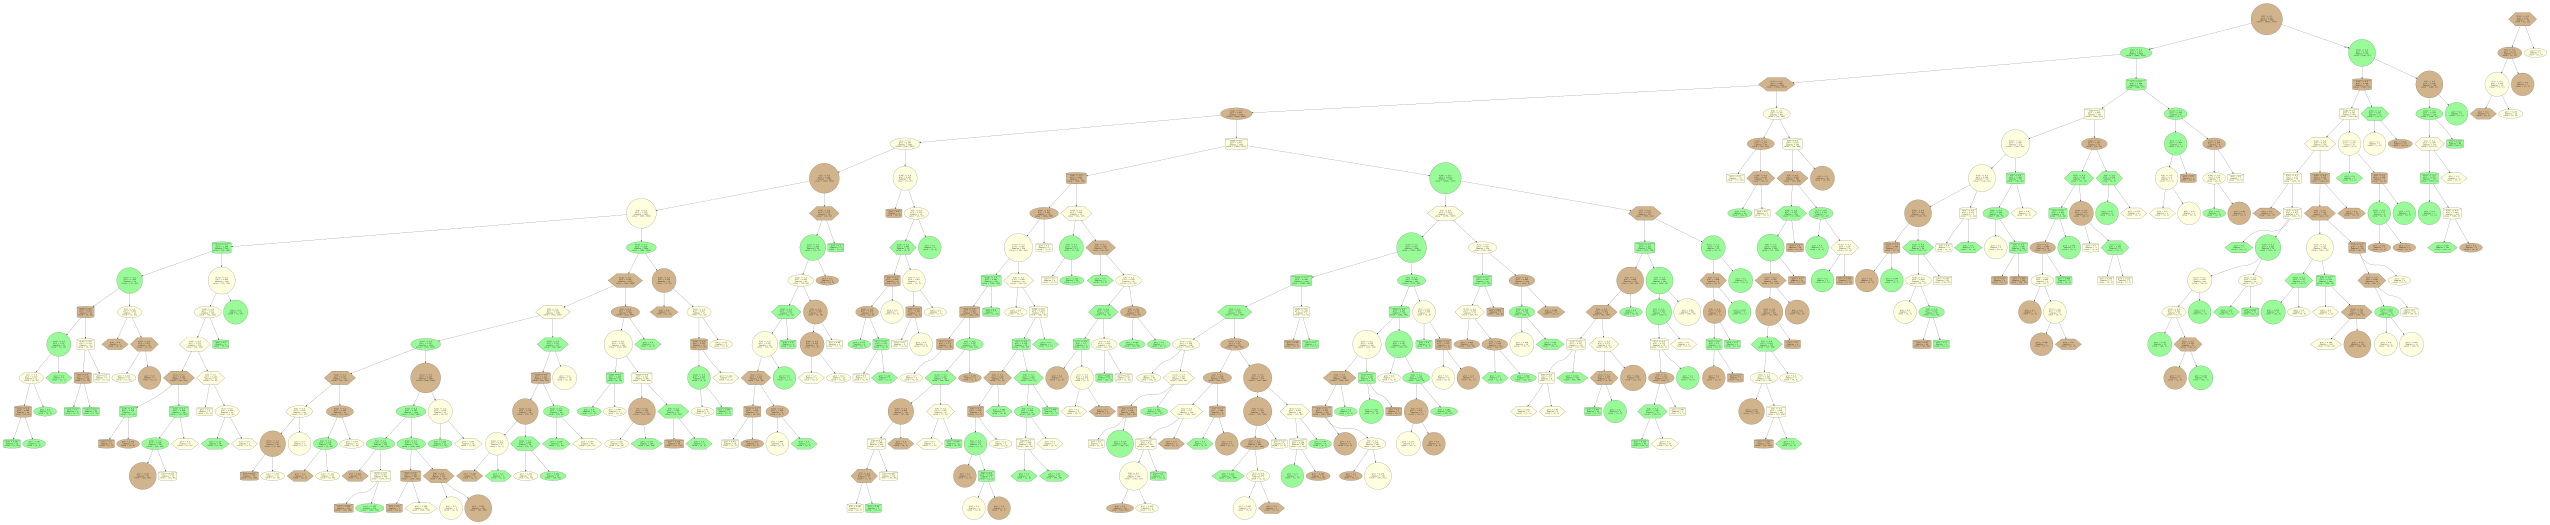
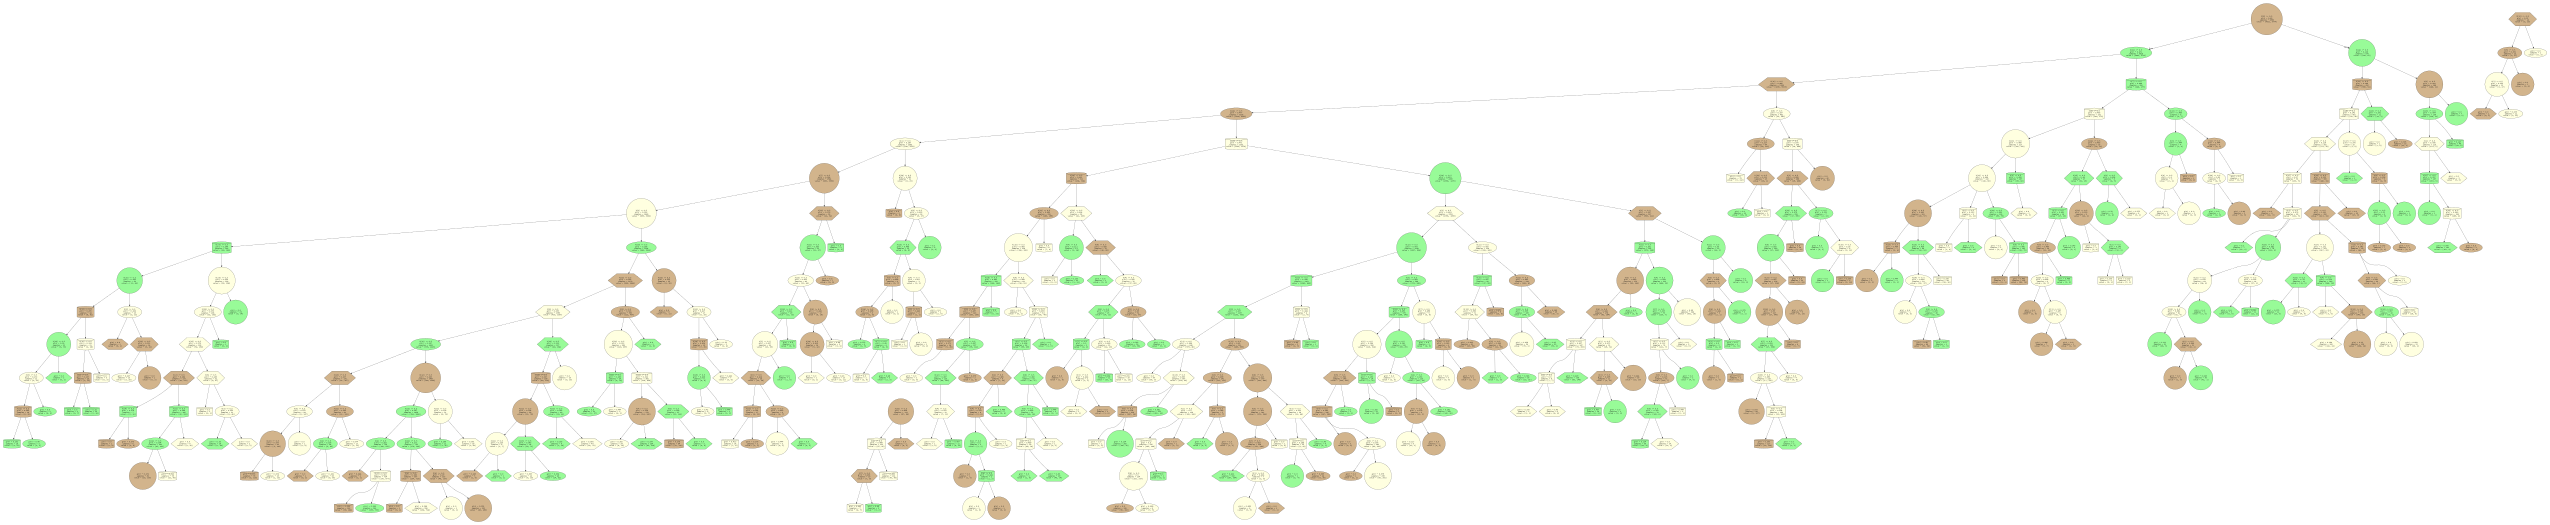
edge "X[5] <= 0.5 gini = 0.499 samples = 107 value = [89, 82]" -> "X[20] <= 0.5 gini = 0.498 samples = 105 value = [89, 79]": now "X[12] <= 0.5 gini = 0.466 samples = 110 value = [116, 68]" -> "X[20] <= 0.5 gini = 0.498 samples = 105 value = [89, 79]"
edge "X[12] <= 0.5 gini = 0.497 samples = 125 value = [94, 109]" -> "X[10] <= 0.5 gini = 0.498 samples = 113 value = [87, 98]": removed
